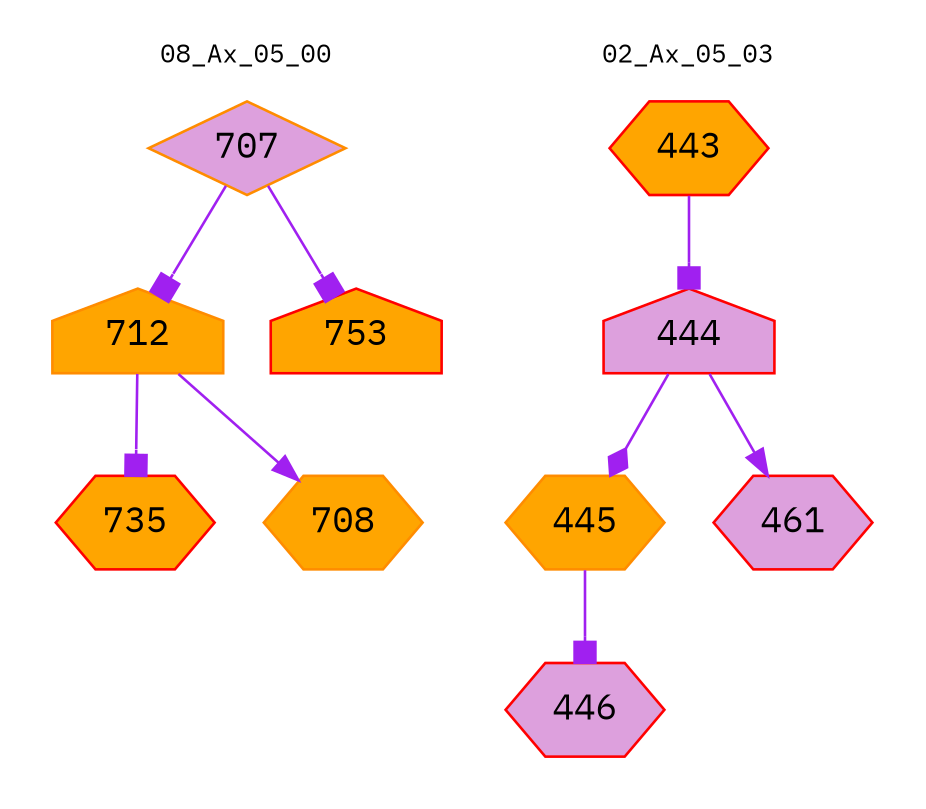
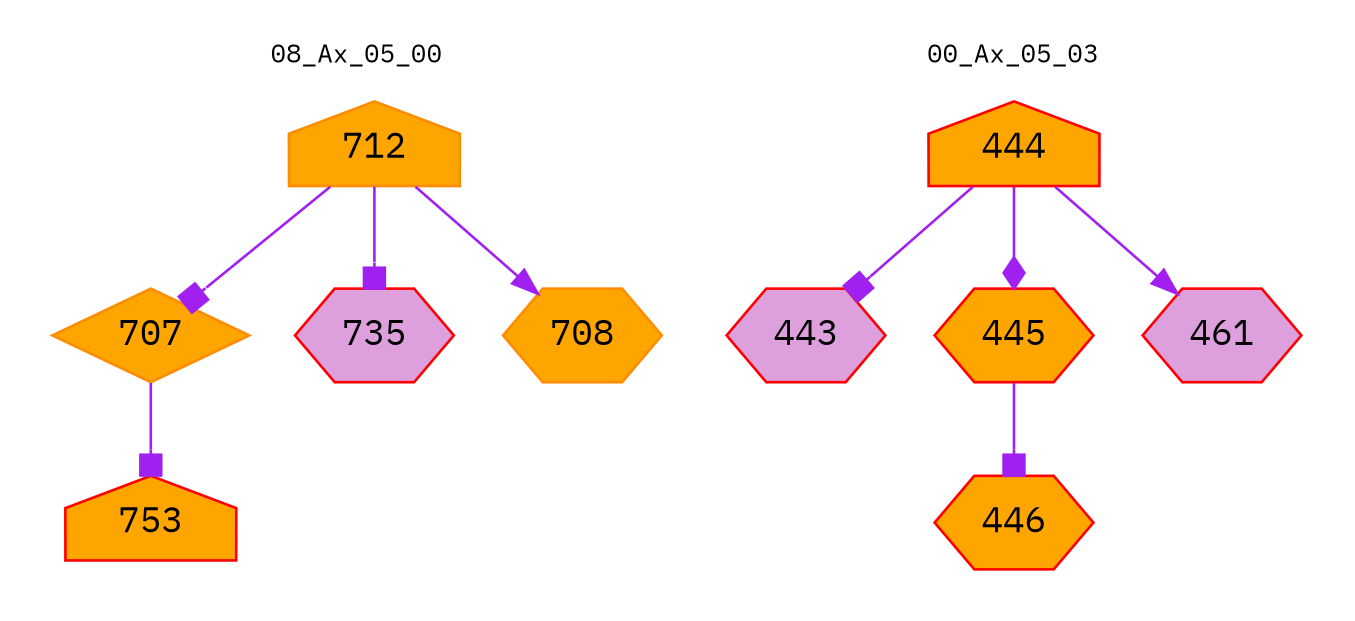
cluster "02_Ax_05_03": label "02_Ax_05_03" -> "00_Ax_05_03"
node "707": fillcolor plum -> orange
node "443": fillcolor orange -> plum
edge "443" -> "444": reversed
edge "707" -> "712": reversed
node "444": fillcolor plum -> orange
node "735": fillcolor orange -> plum
node "445": color darkorange -> red
node "446": fillcolor plum -> orange
